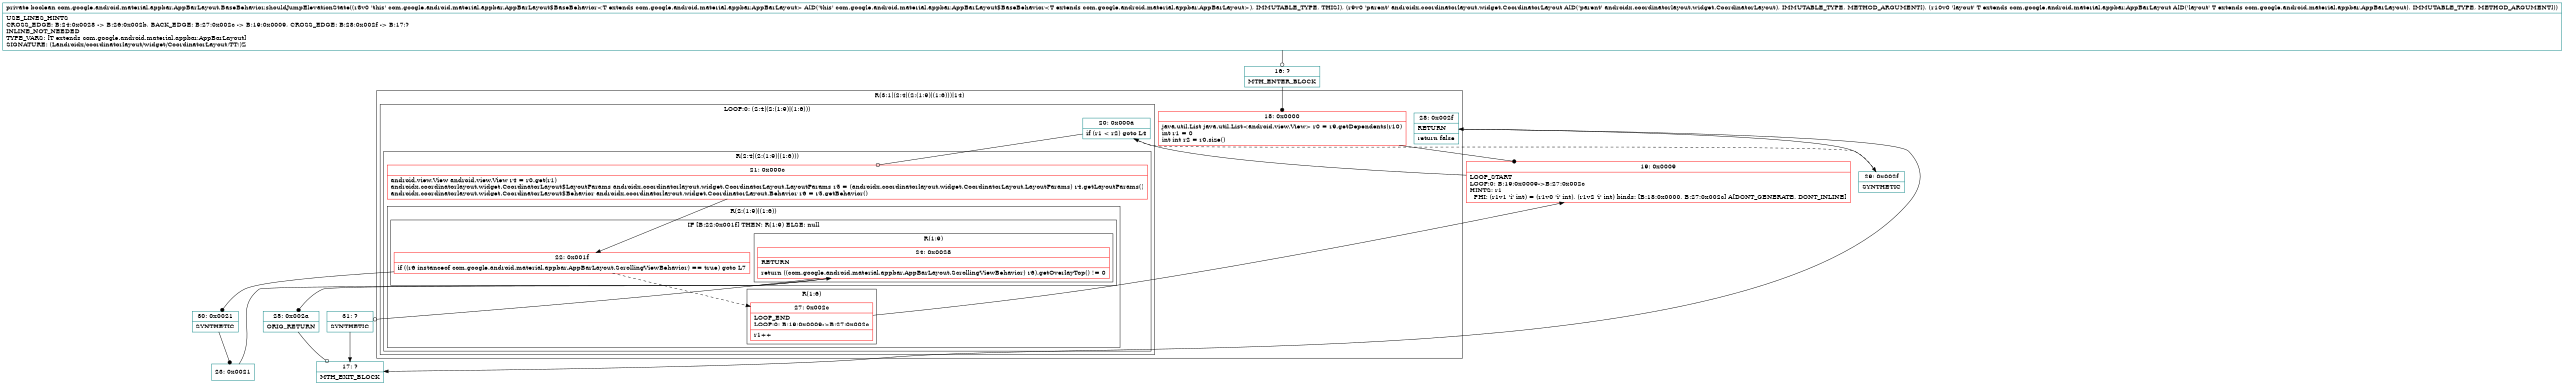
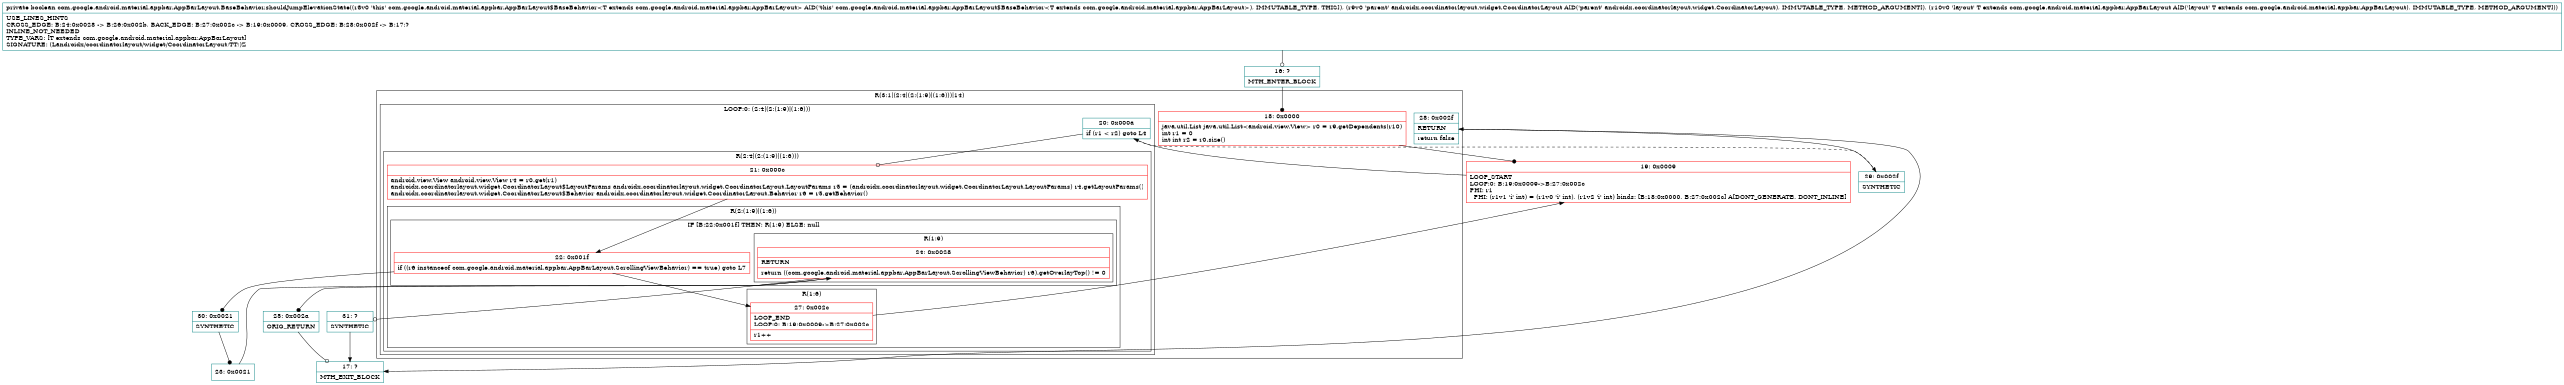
node "19: 0x0009": text "HINTS: r1" -> "PHI: r1"
edge "22: 0x001f" -> "27: 0x002c": style dashed -> solid
